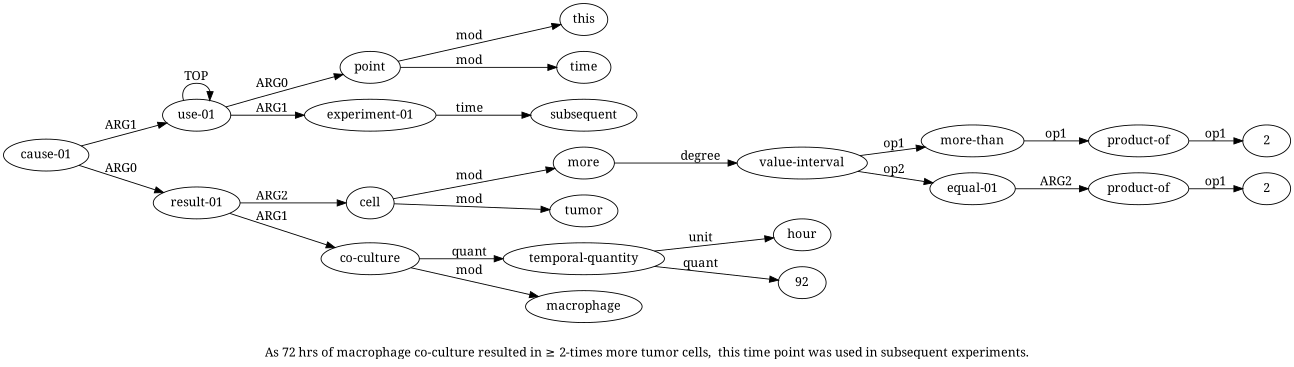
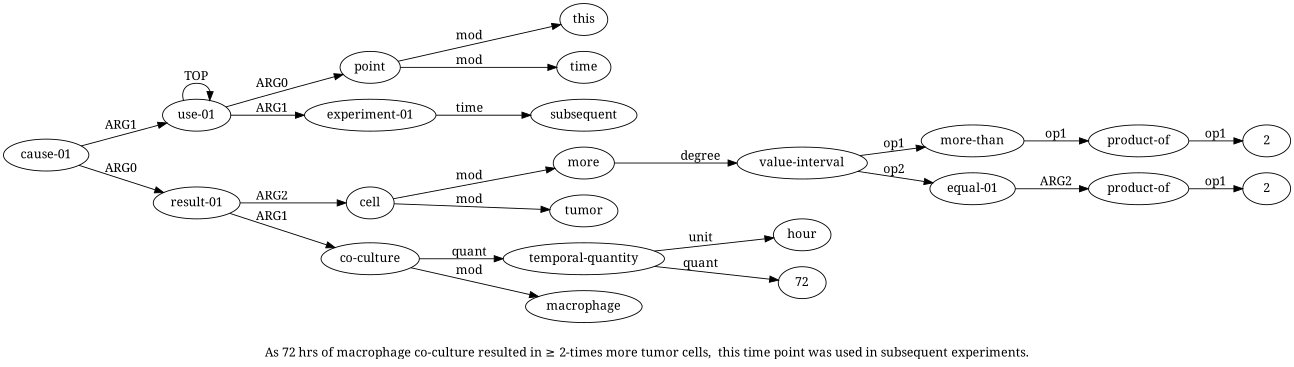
node "92": label "92" -> "72"
